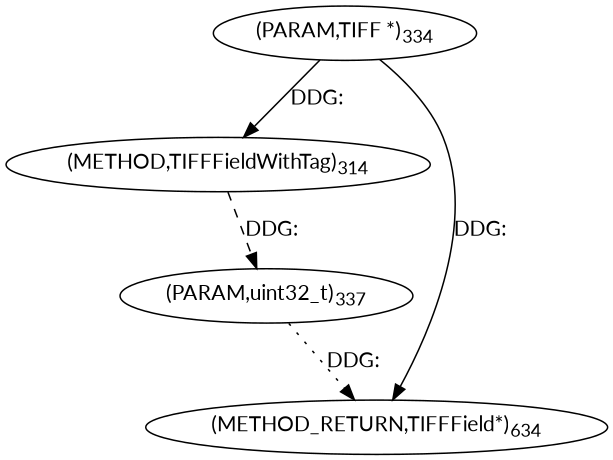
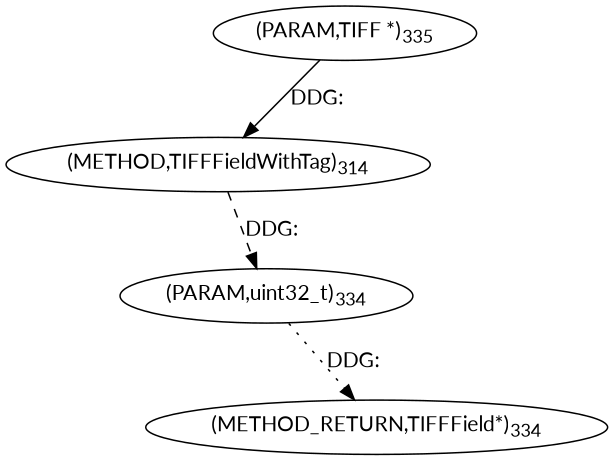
node "(PARAM,TIFF *)": text "334" -> "335"
edge "(PARAM,TIFF *)" -> "(METHOD_RETURN,TIFFField*)": removed, label "DDG:"
node "(PARAM,uint32_t)": text "337" -> "334"
node "(METHOD_RETURN,TIFFField*)": text "634" -> "334"
